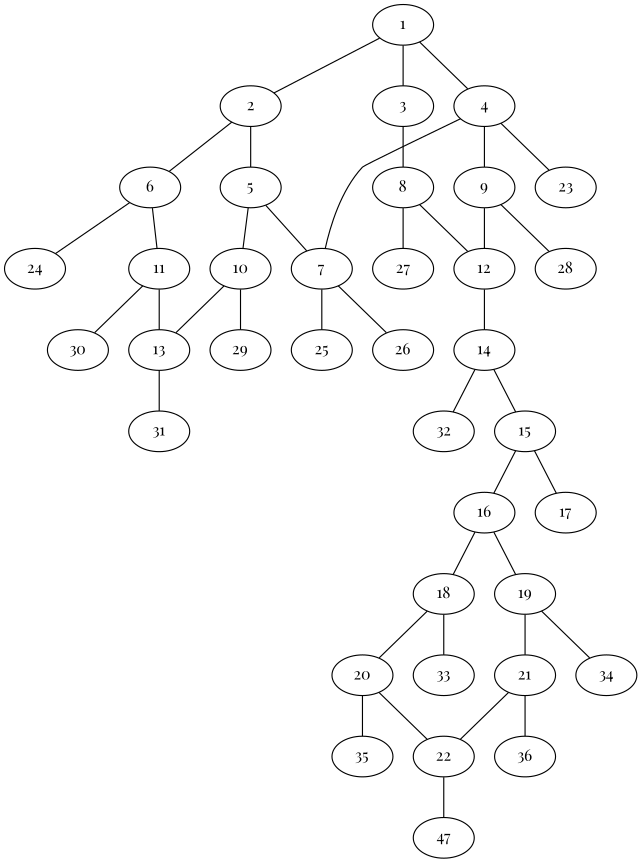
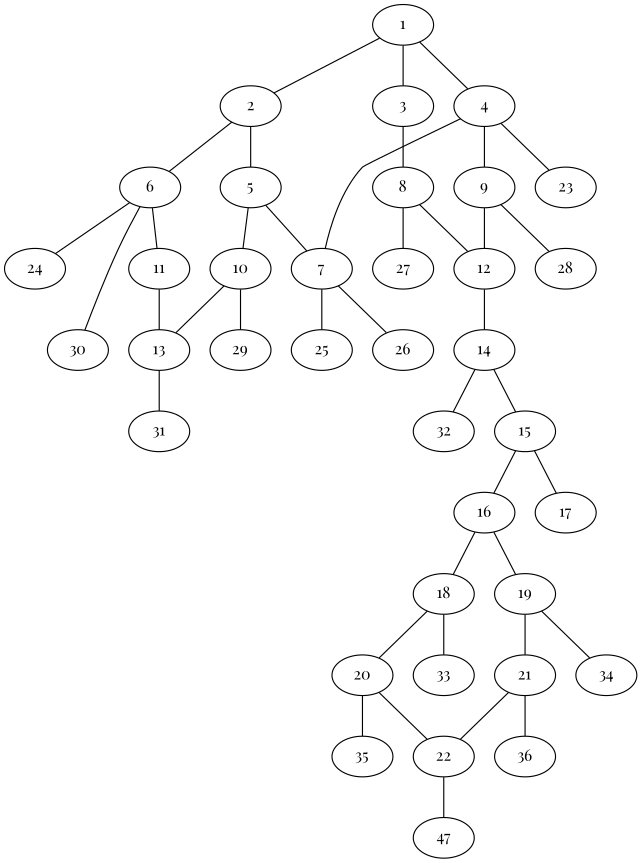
edge "11" -- "30": now "6" -- "30"
